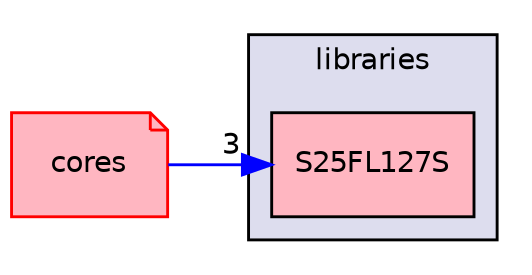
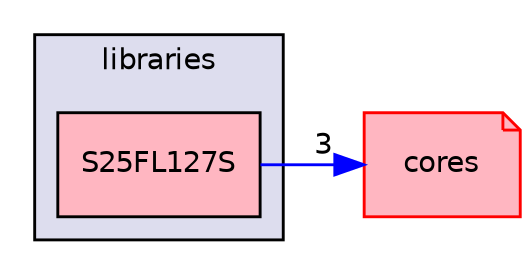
edge "cores" -> "S25FL127S": reversed
